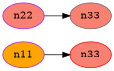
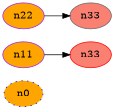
node "n22": fillcolor salmon -> orange
node "n0": added
